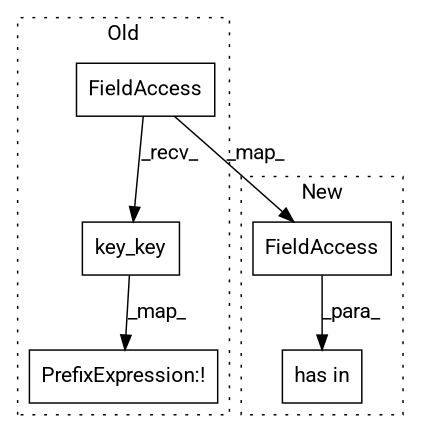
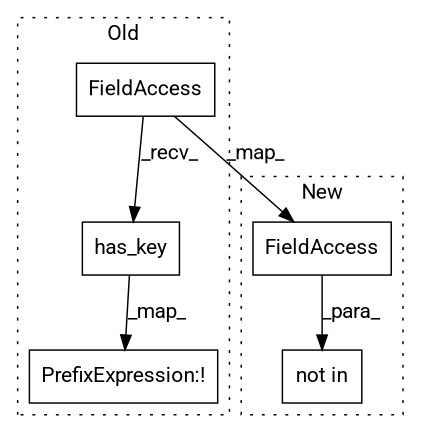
node "key_key": label "key_key" -> "has_key"
node "has in": label "has in" -> "not in"
